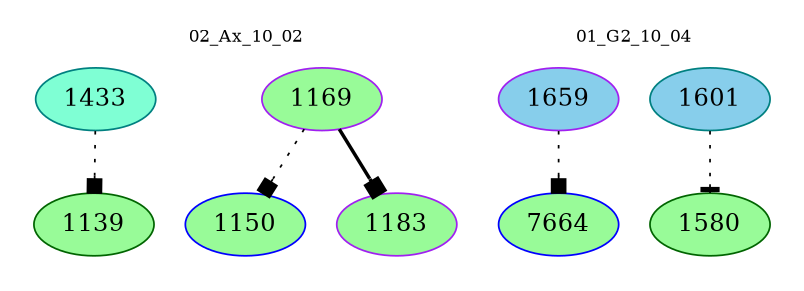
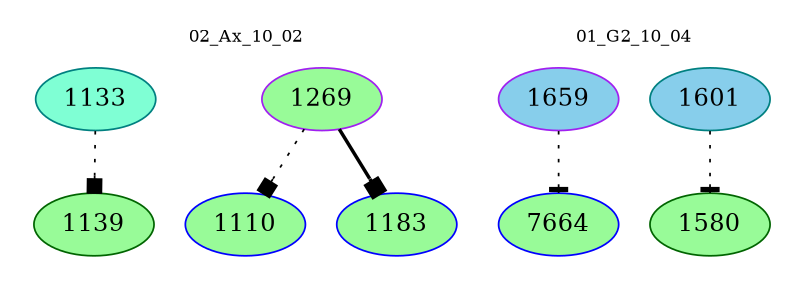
node "1433": label "1433" -> "1133"
node "1169": label "1169" -> "1269"
edge "1659" -> "7664": arrowhead box -> tee
node "1150": label "1150" -> "1110"
node "1183": color purple -> blue
